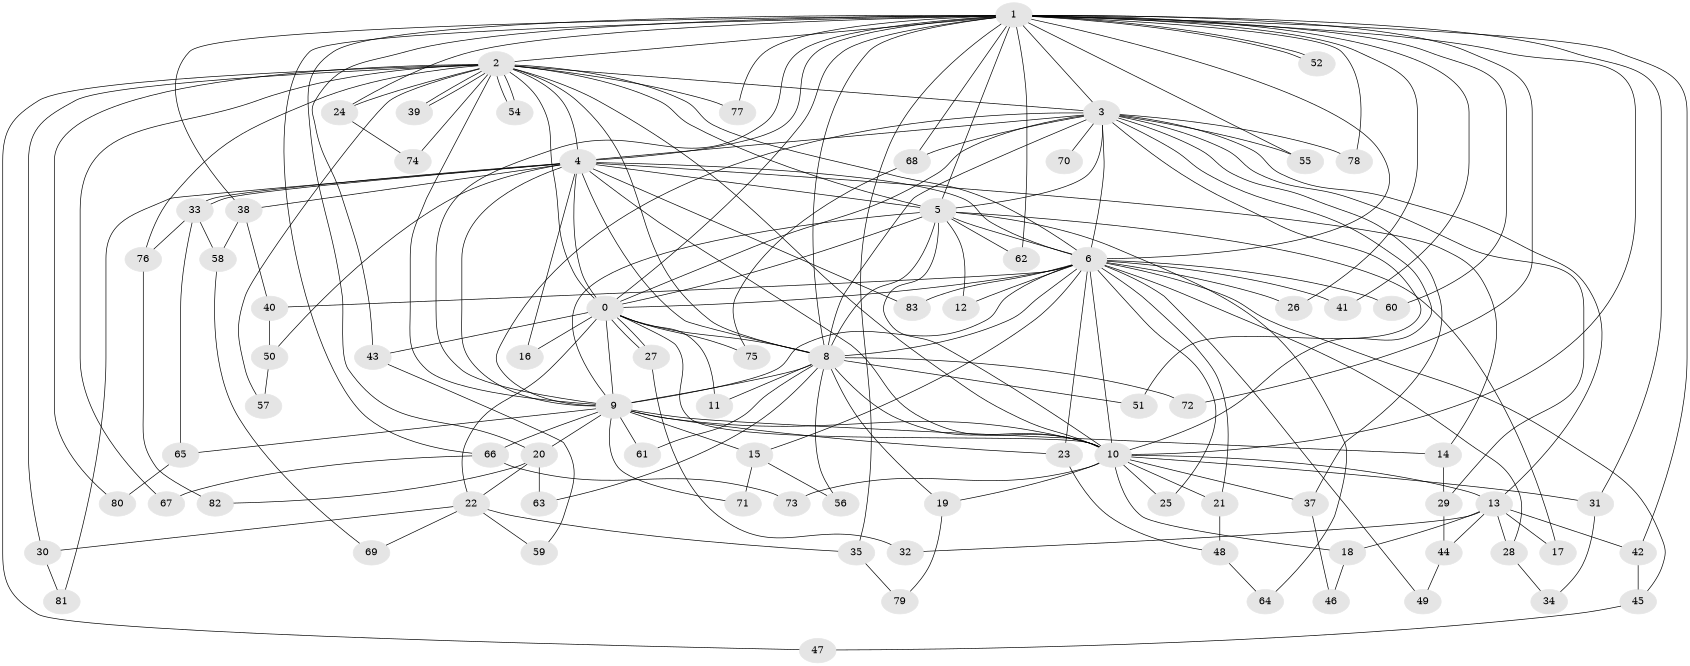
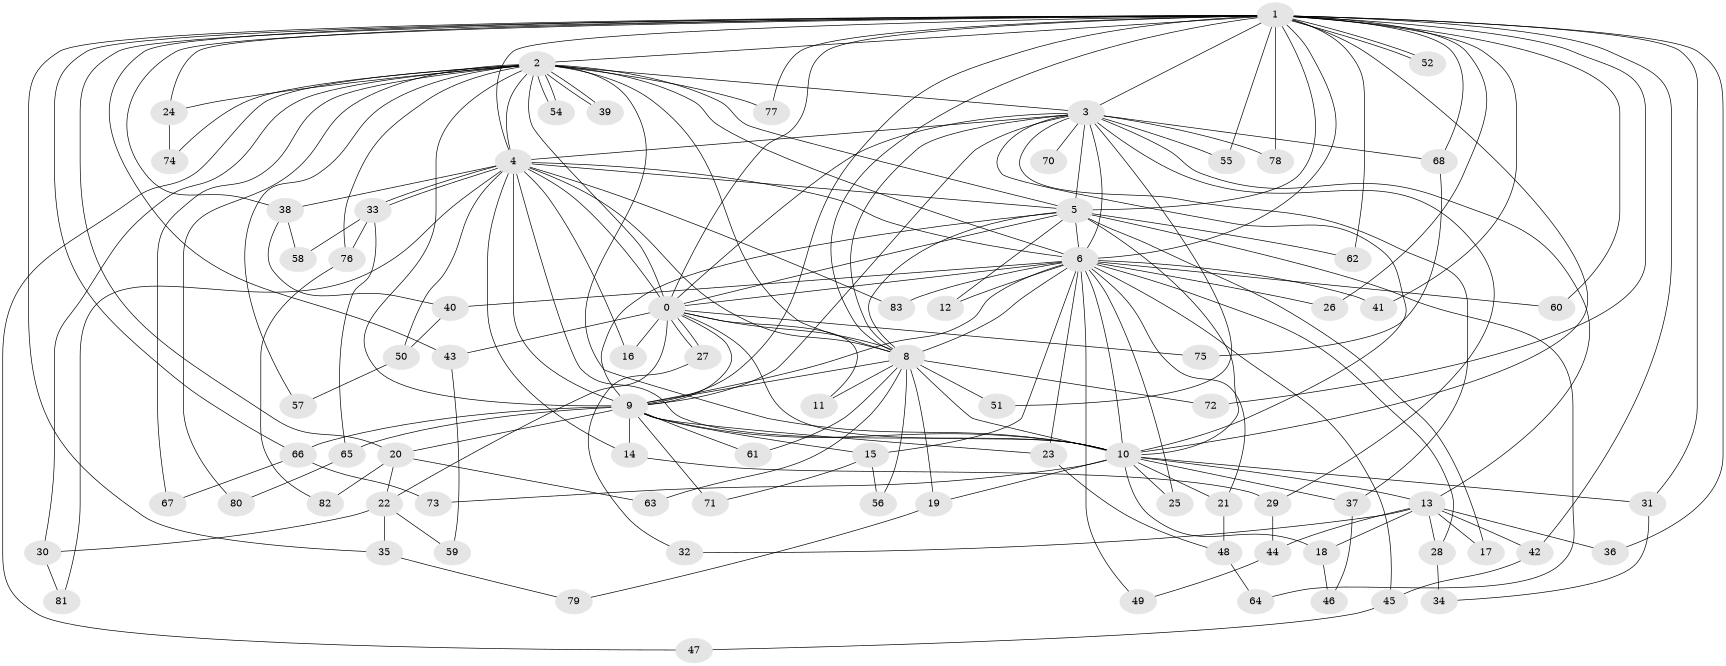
node "69": removed
node "36": added
